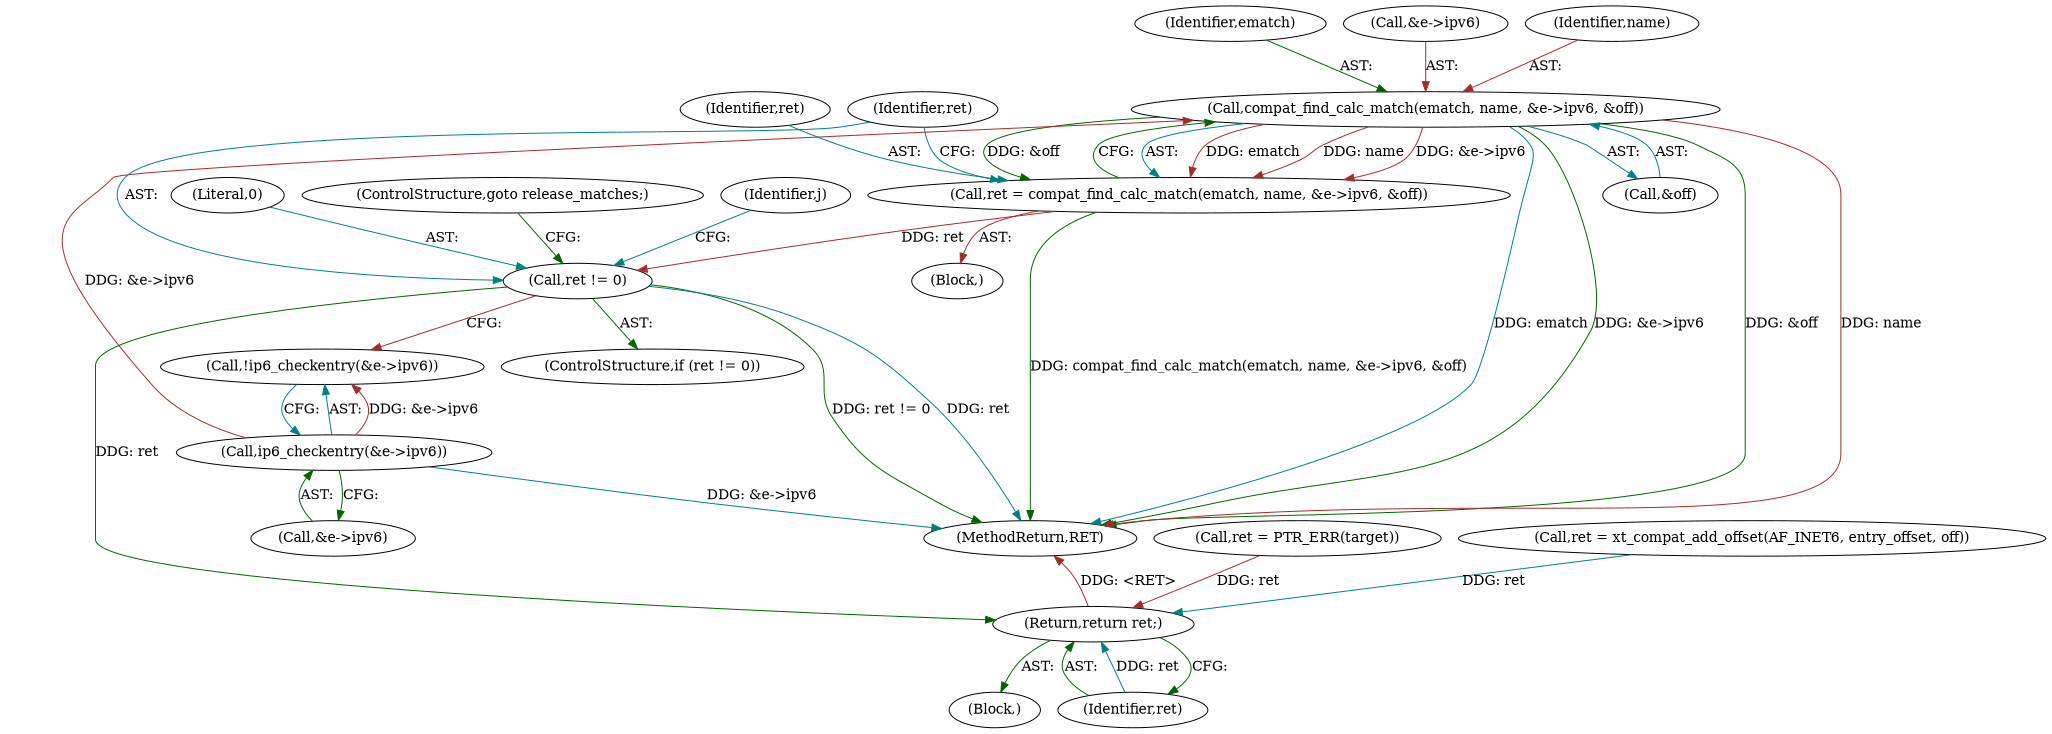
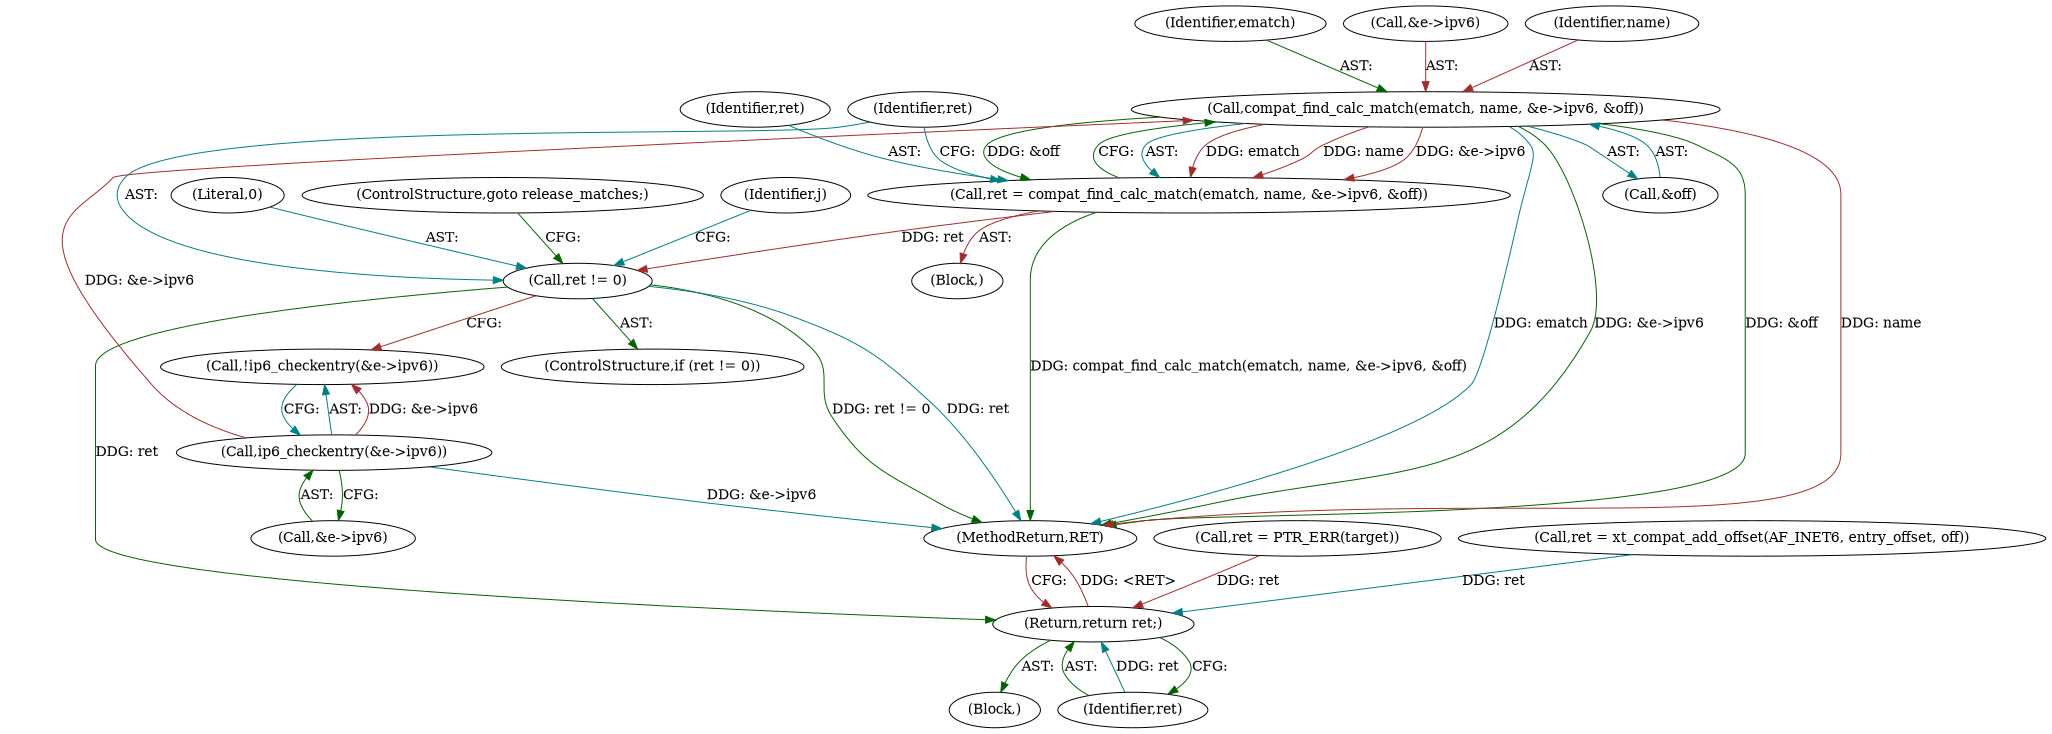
edge "(MethodReturn,RET)" -> "(Return,return ret;)": added, label "CFG:"
